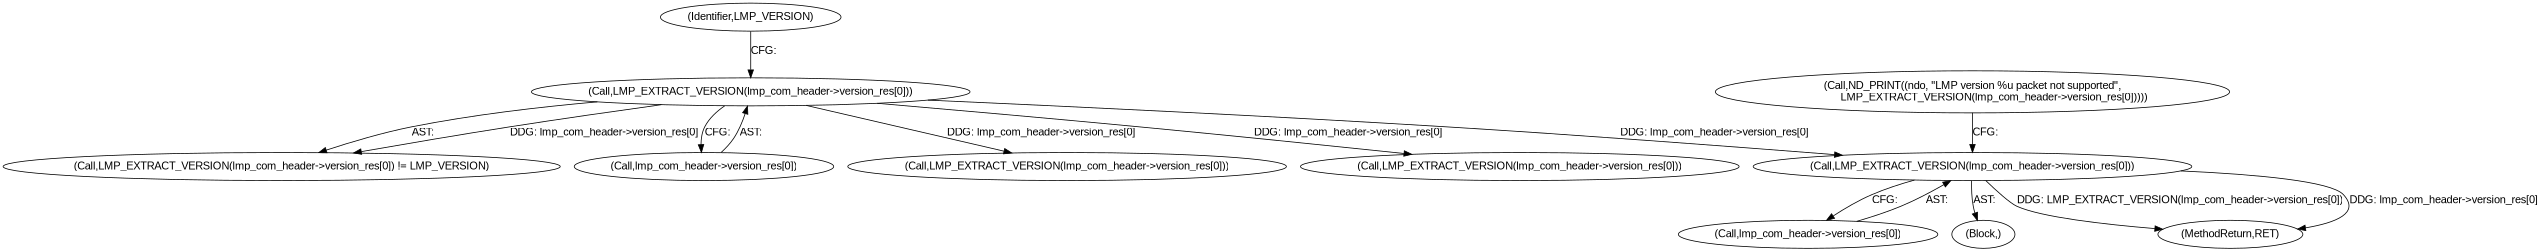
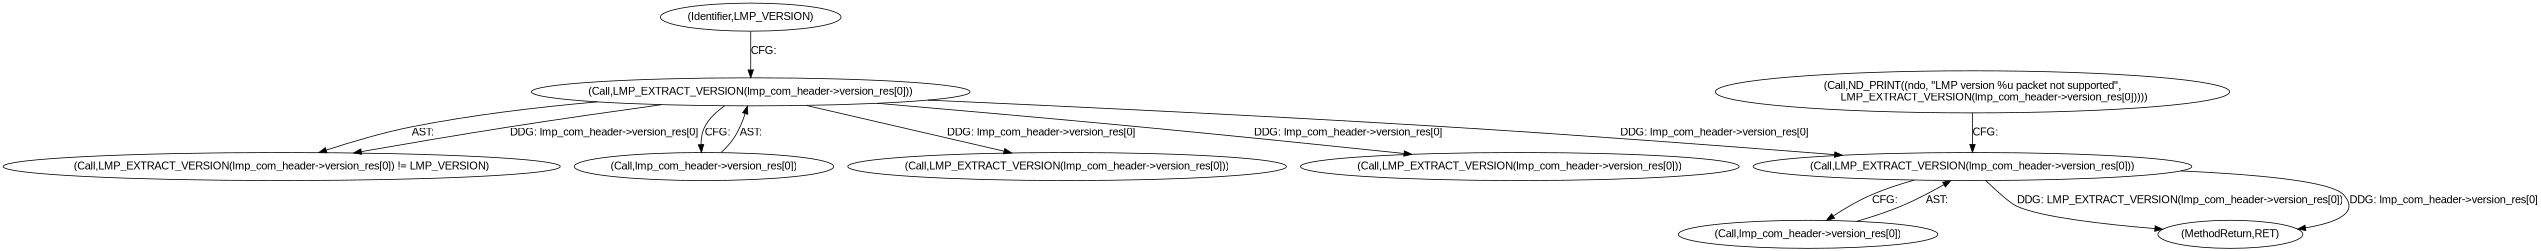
node "(Block,)": removed
